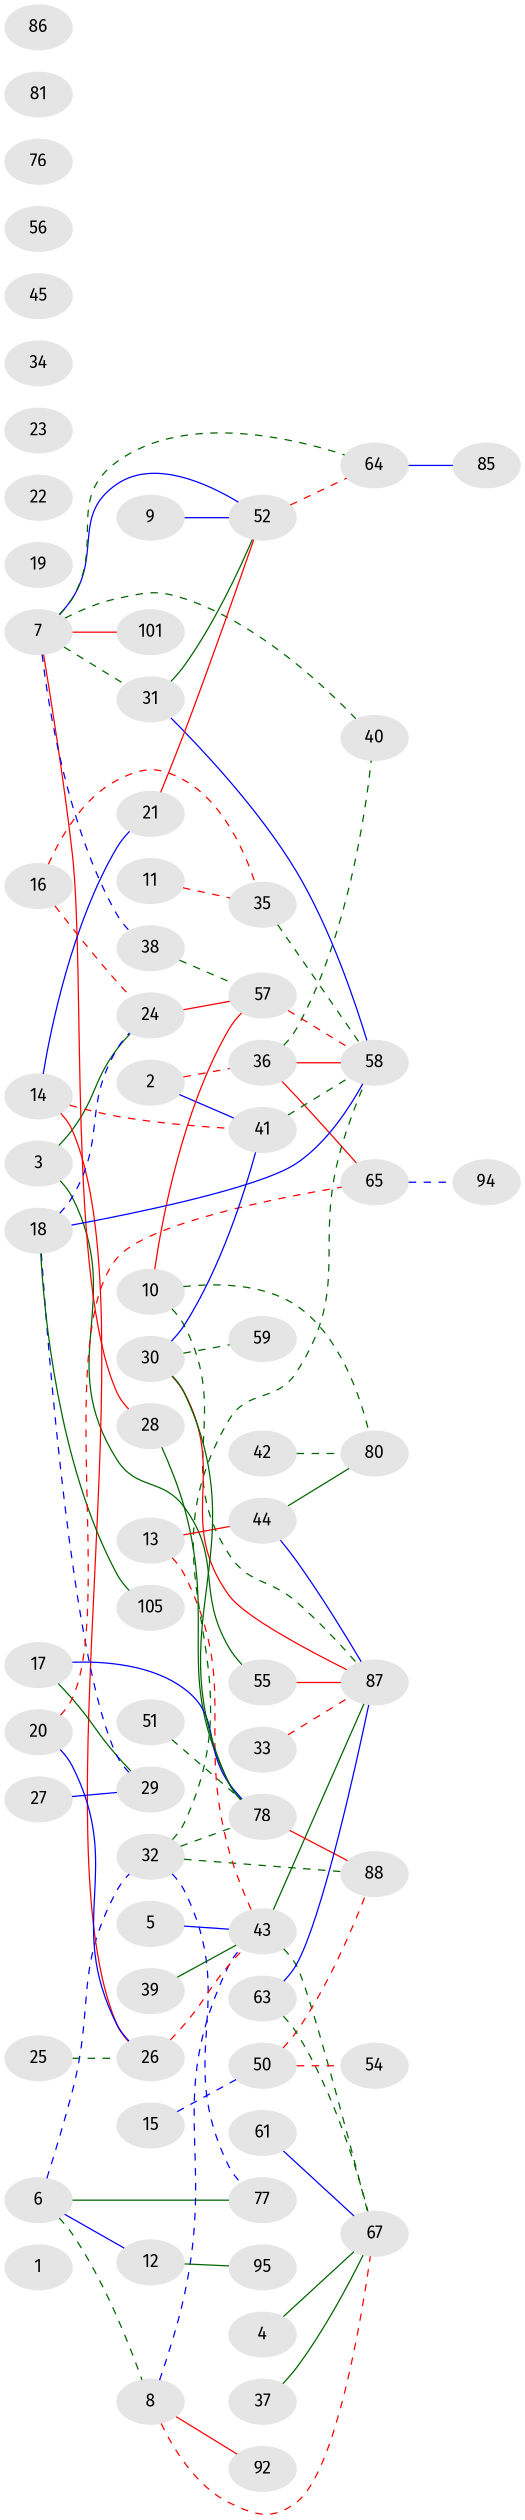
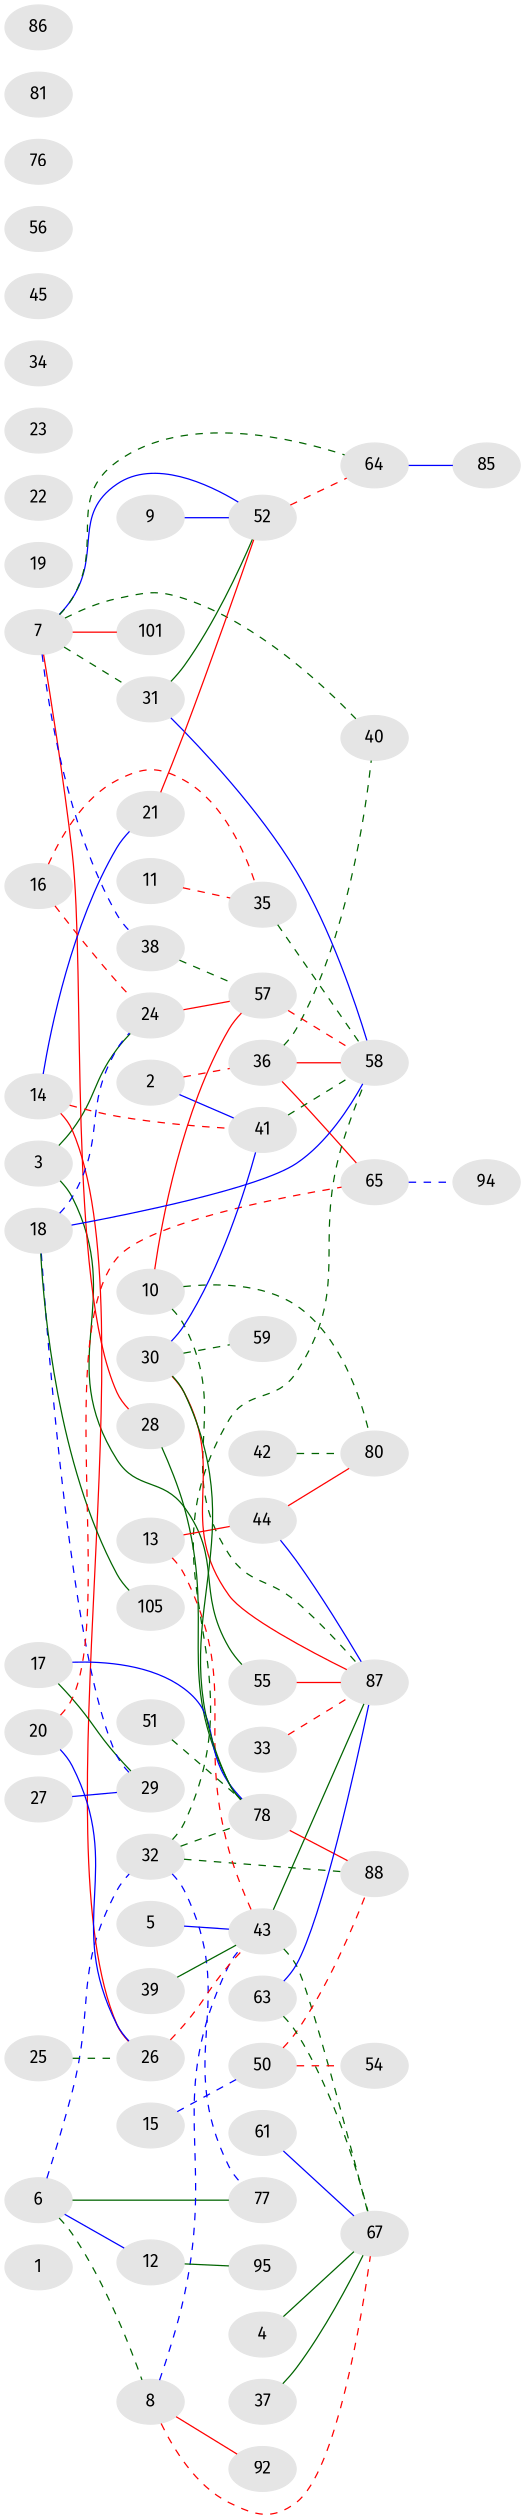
edge "80" -- "44": color darkgreen -> red
